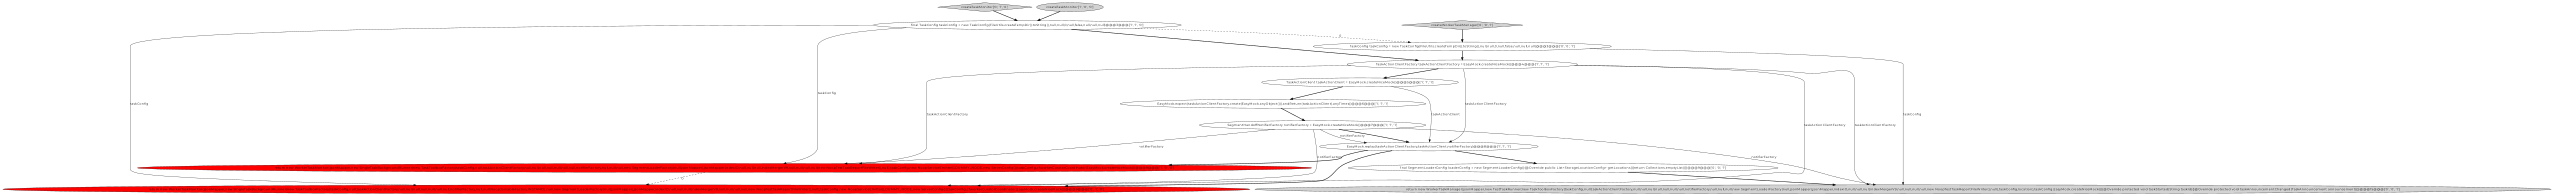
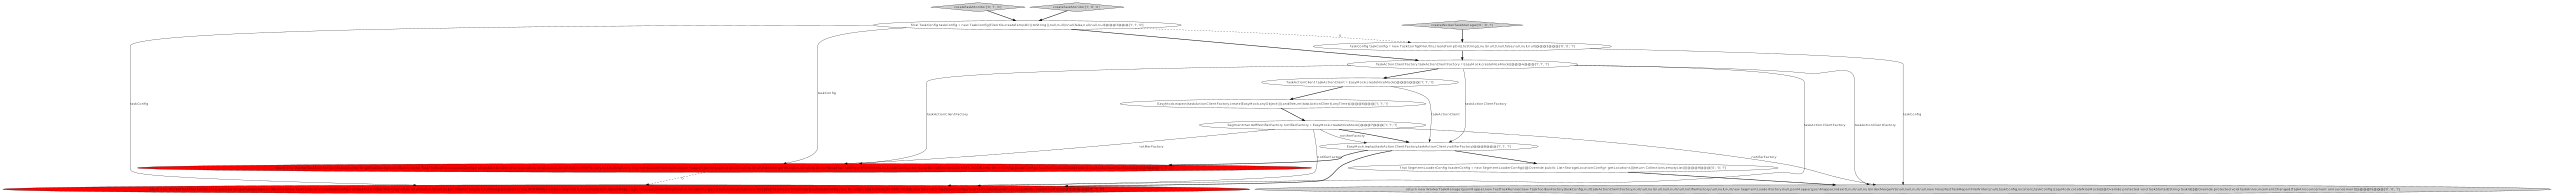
node "createTaskMonitor['1', '0', '0']": shape ellipse -> diamond
